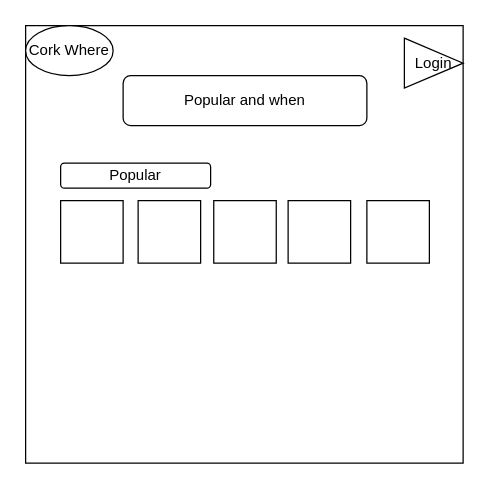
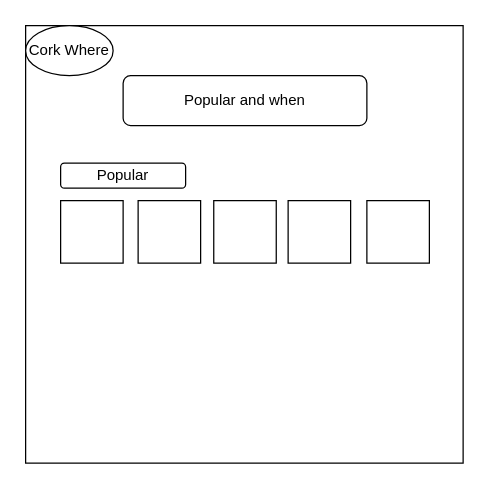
node "Login": removed
node "Popular": size 150x25 -> 125x25
